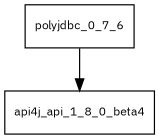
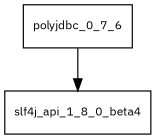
node "api4j_api_1_8_0_beta4": label "api4j_api_1_8_0_beta4" -> "slf4j_api_1_8_0_beta4"
